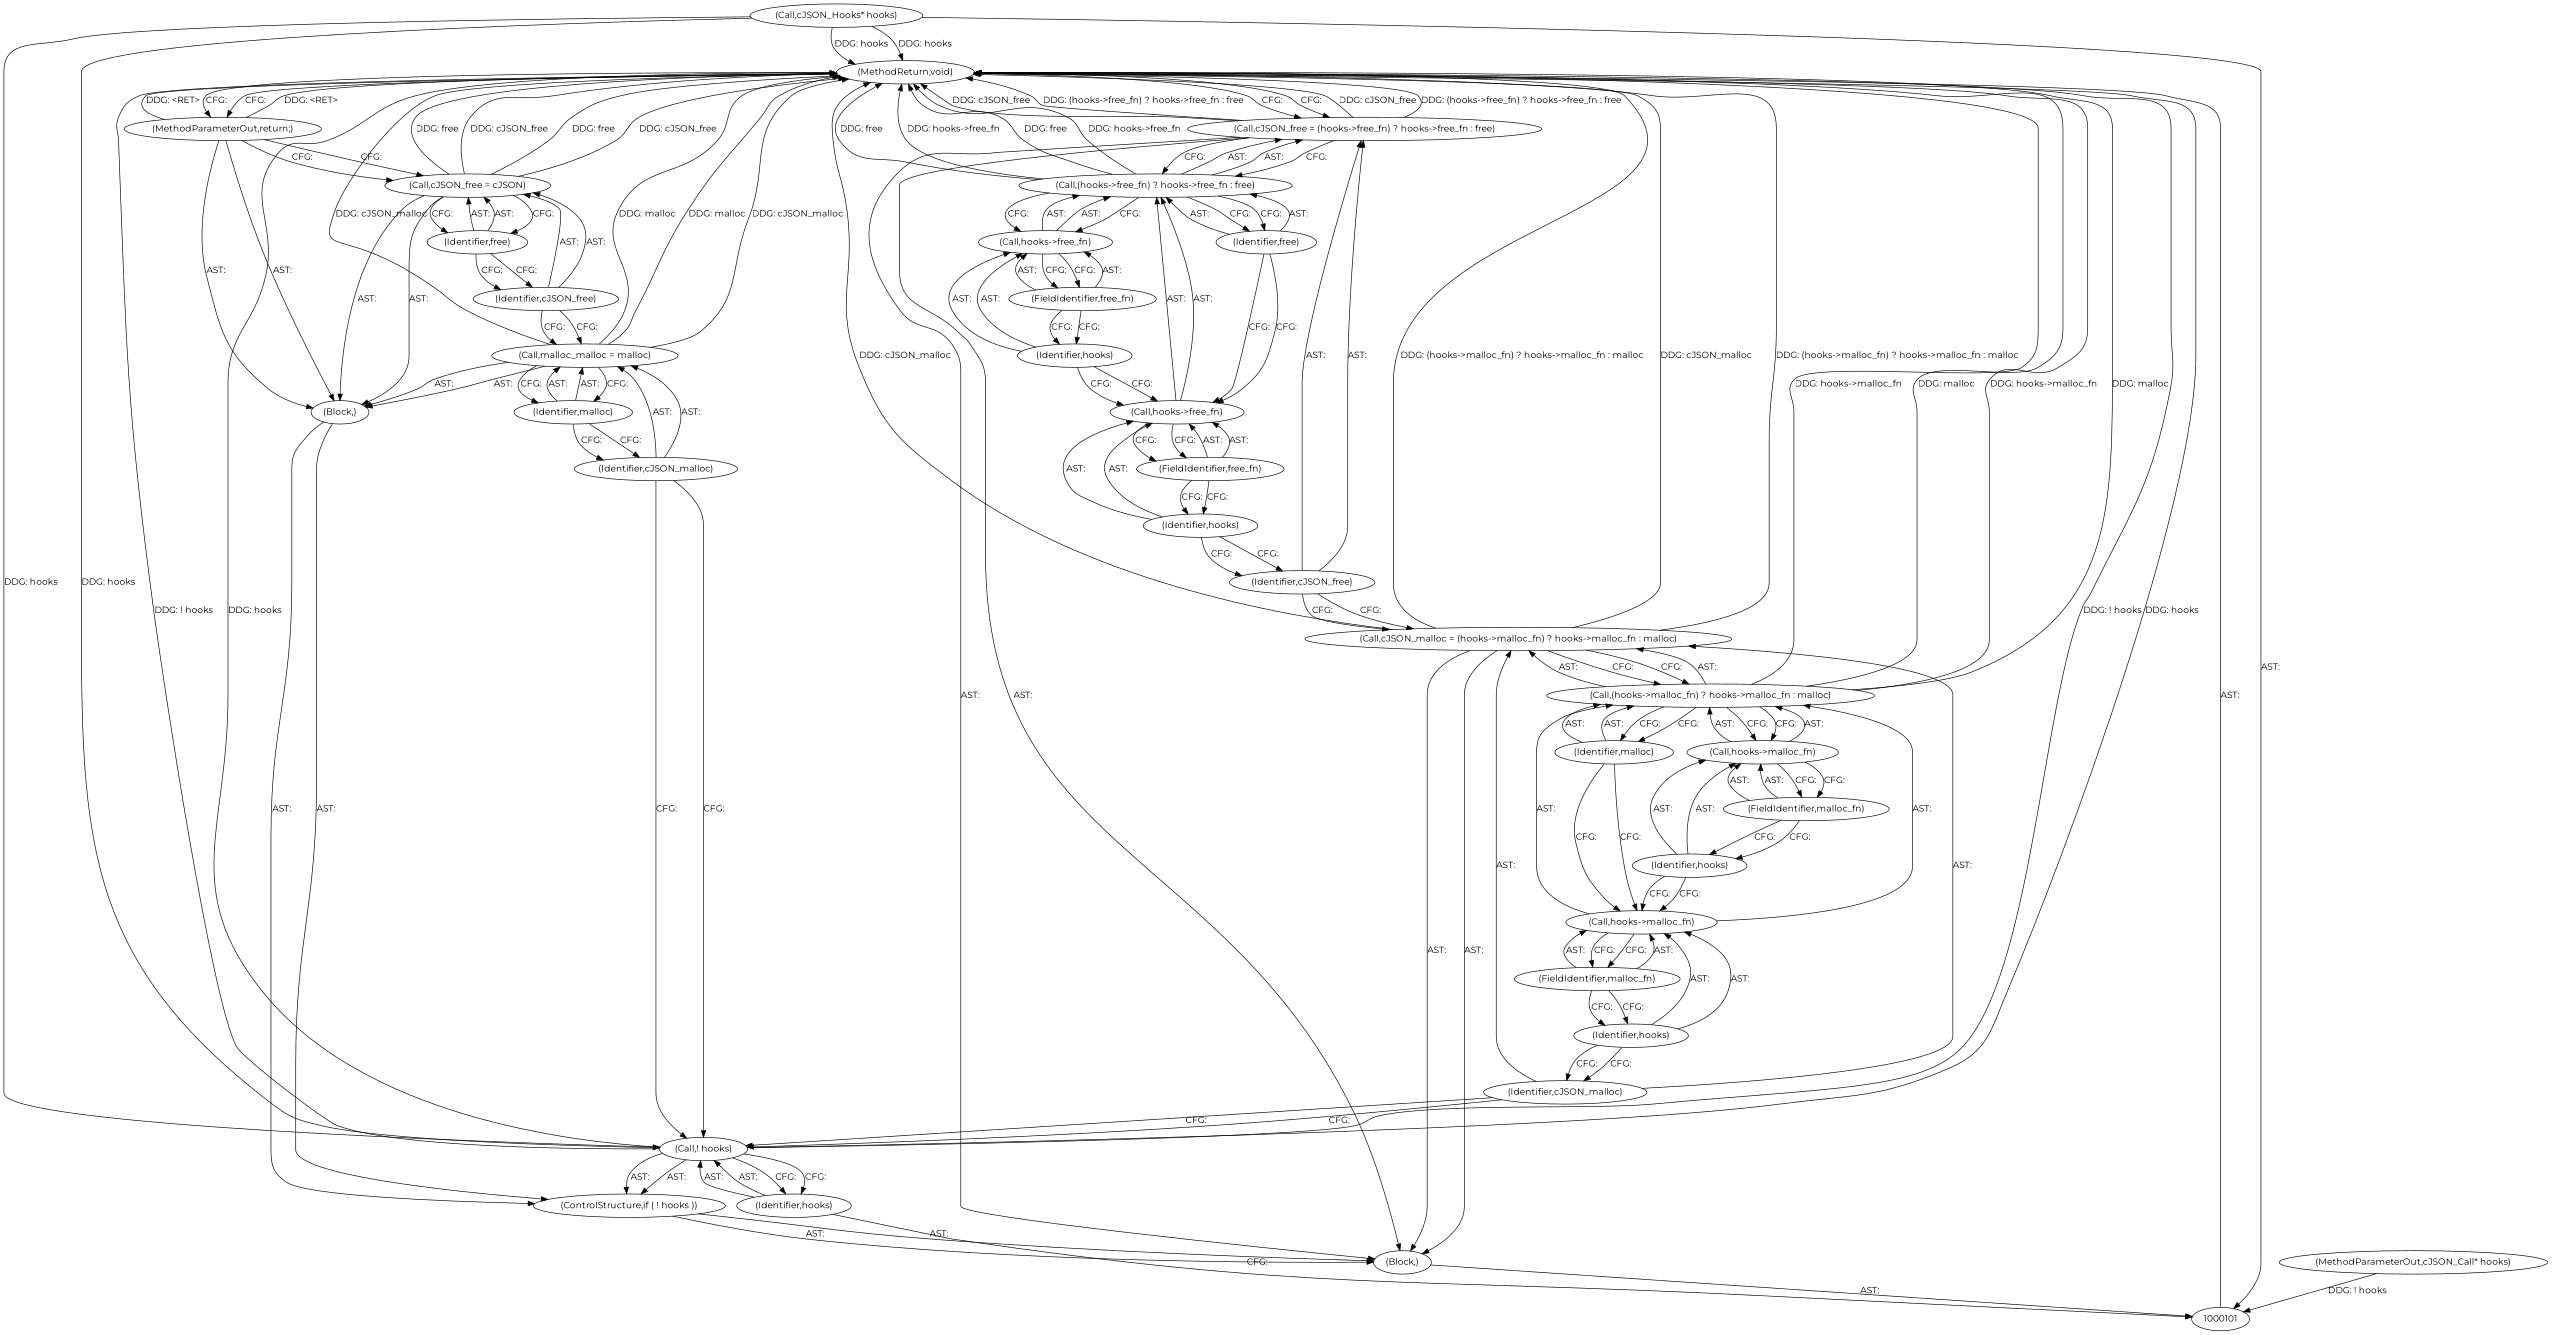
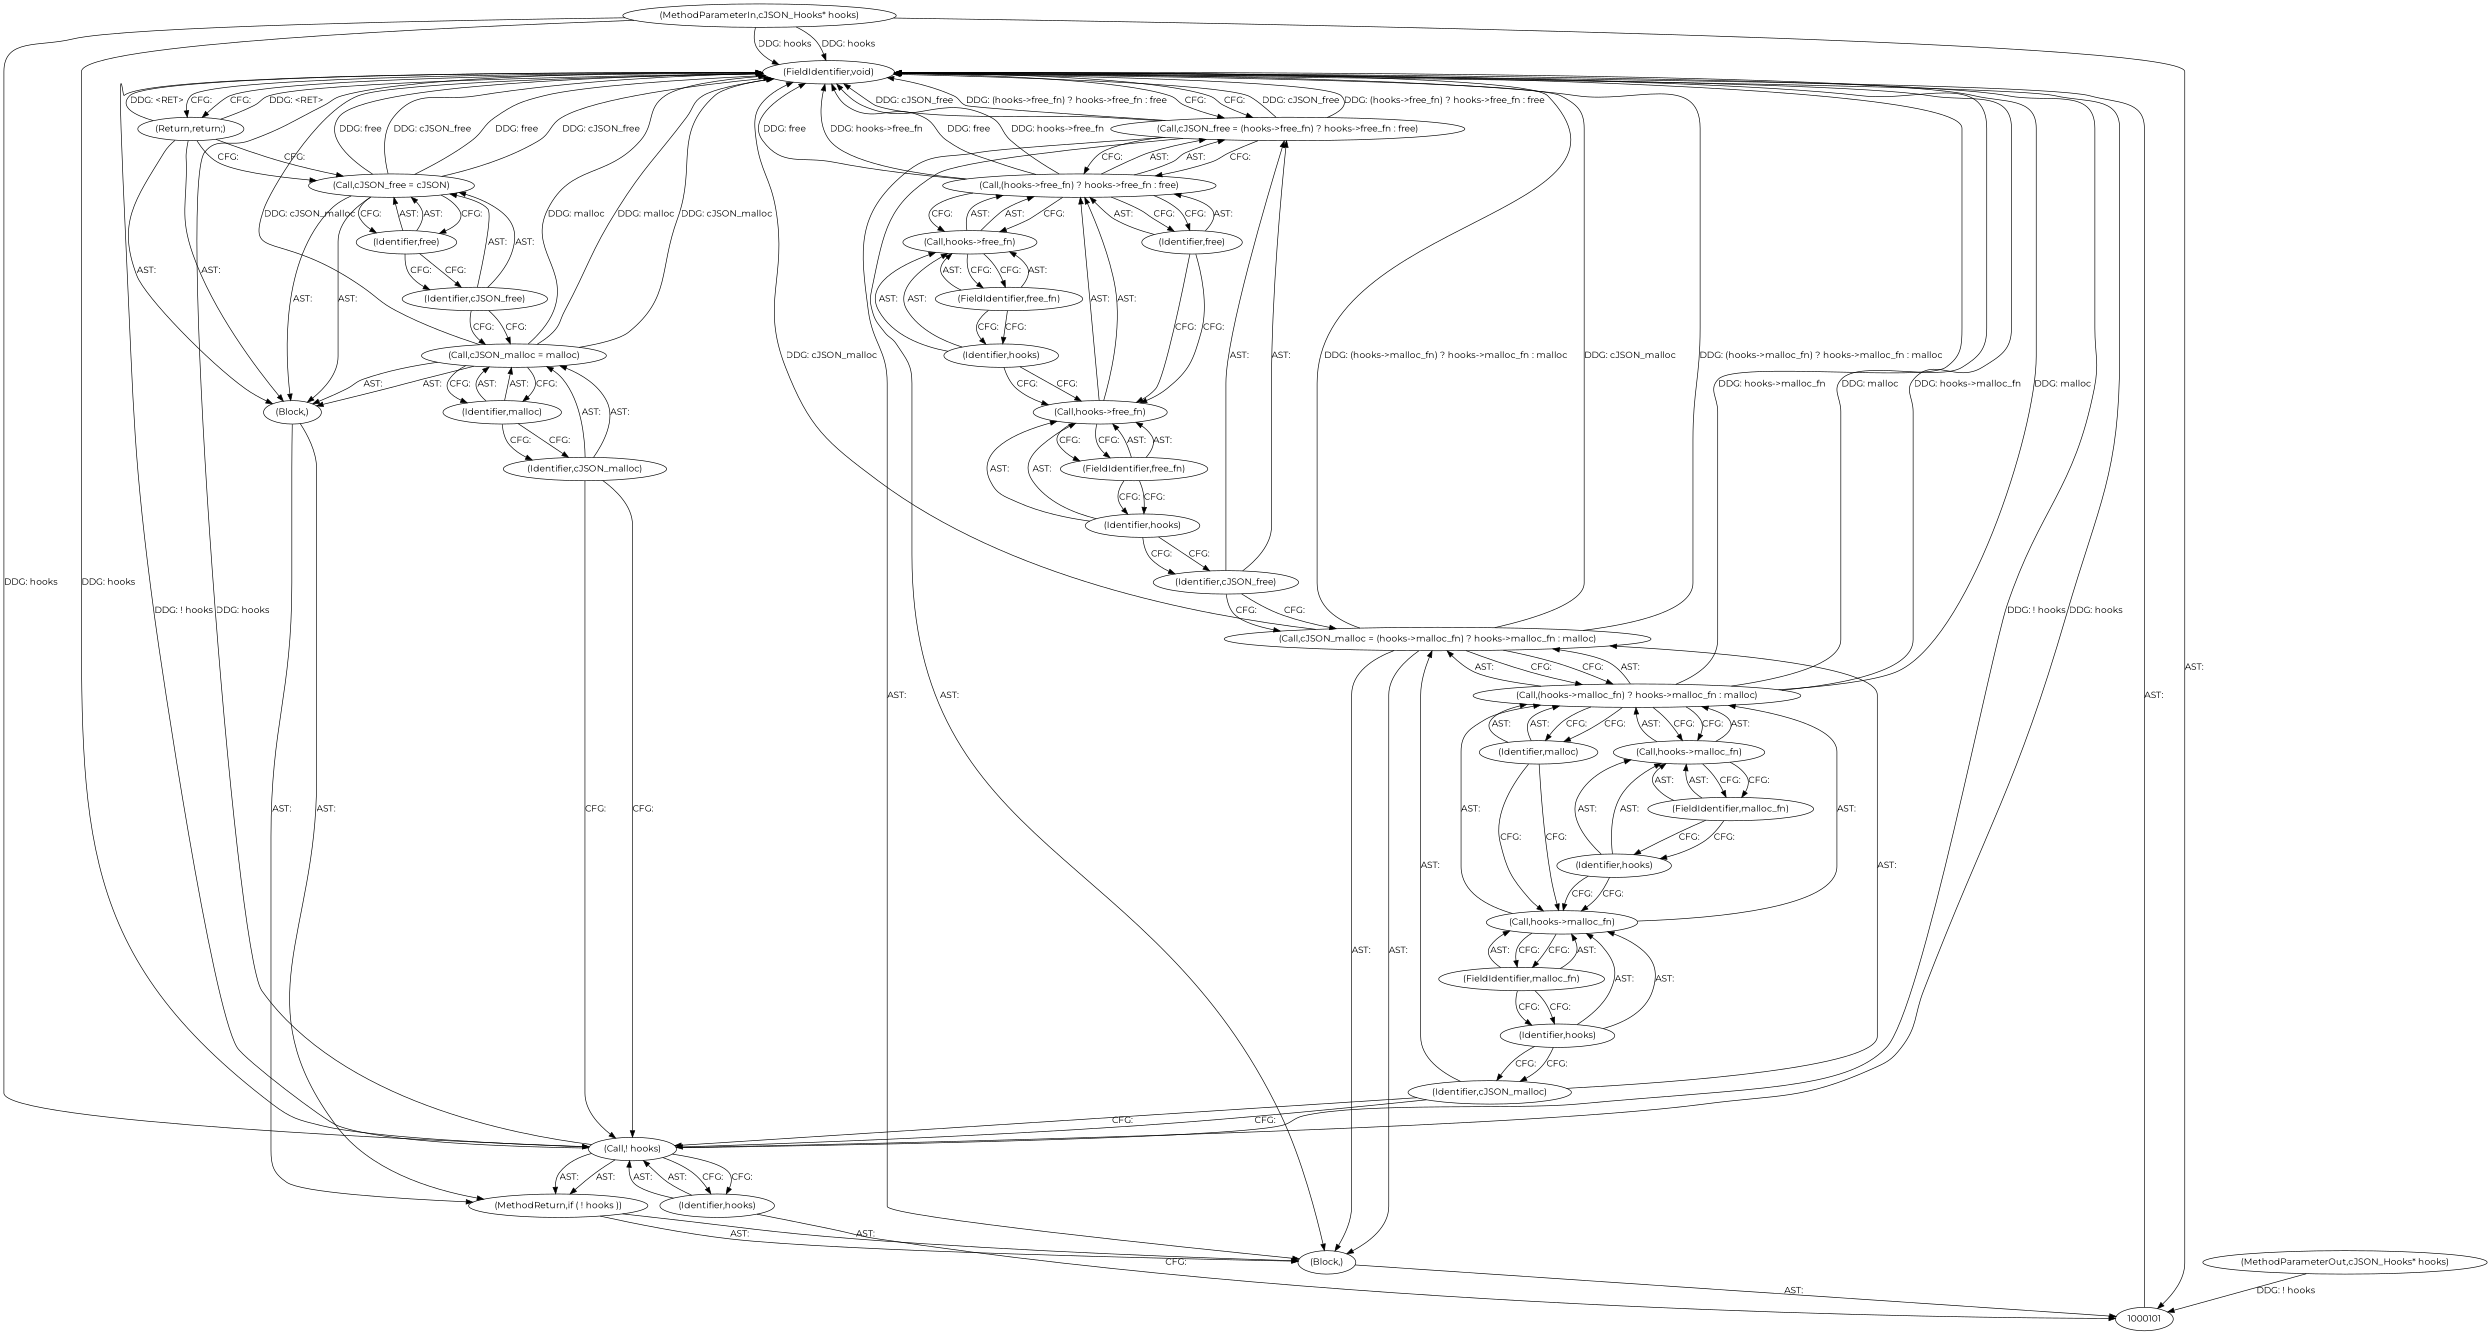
node "(Call,cJSON_Hooks* hooks)": label "(Call,cJSON_Hooks* hooks)" -> "(MethodParameterIn,cJSON_Hooks* hooks)"
node "(MethodReturn,void)": label "(MethodReturn,void)" -> "(FieldIdentifier,void)"
node "(MethodParameterOut,return;)": label "(MethodParameterOut,return;)" -> "(Return,return;)"
node "(Call,malloc_malloc = malloc)": label "(Call,malloc_malloc = malloc)" -> "(Call,cJSON_malloc = malloc)"
node "(ControlStructure,if ( ! hooks ))": label "(ControlStructure,if ( ! hooks ))" -> "(MethodReturn,if ( ! hooks ))"
node "(MethodParameterOut,cJSON_Call* hooks)": label "(MethodParameterOut,cJSON_Call* hooks)" -> "(MethodParameterOut,cJSON_Hooks* hooks)"
